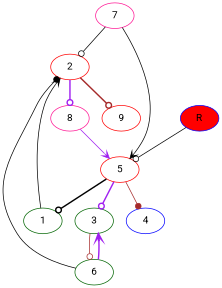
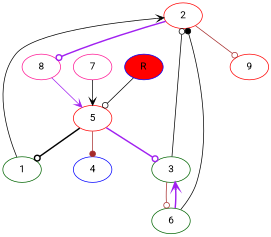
edge "7" -> "2": now "3" -> "2"
edge "2" -> "9": style bold -> solid
